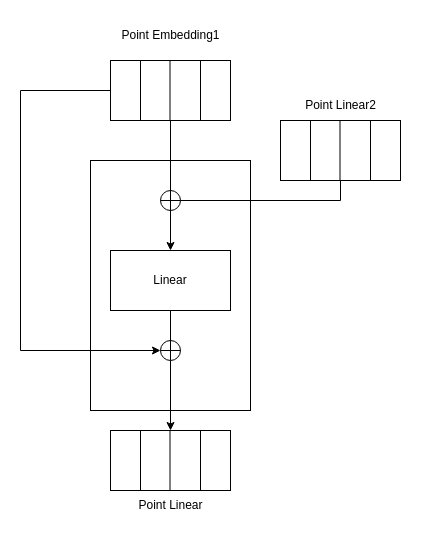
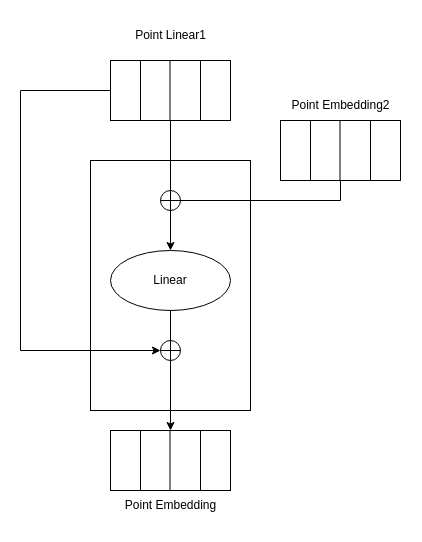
node "Point Embedding1": label "Point Embedding1" -> "Point Linear1"
node "Point Linear2": label "Point Linear2" -> "Point Embedding2"
node "Linear": shape rectangle -> ellipse
node "Point Linear": label "Point Linear" -> "Point Embedding"
